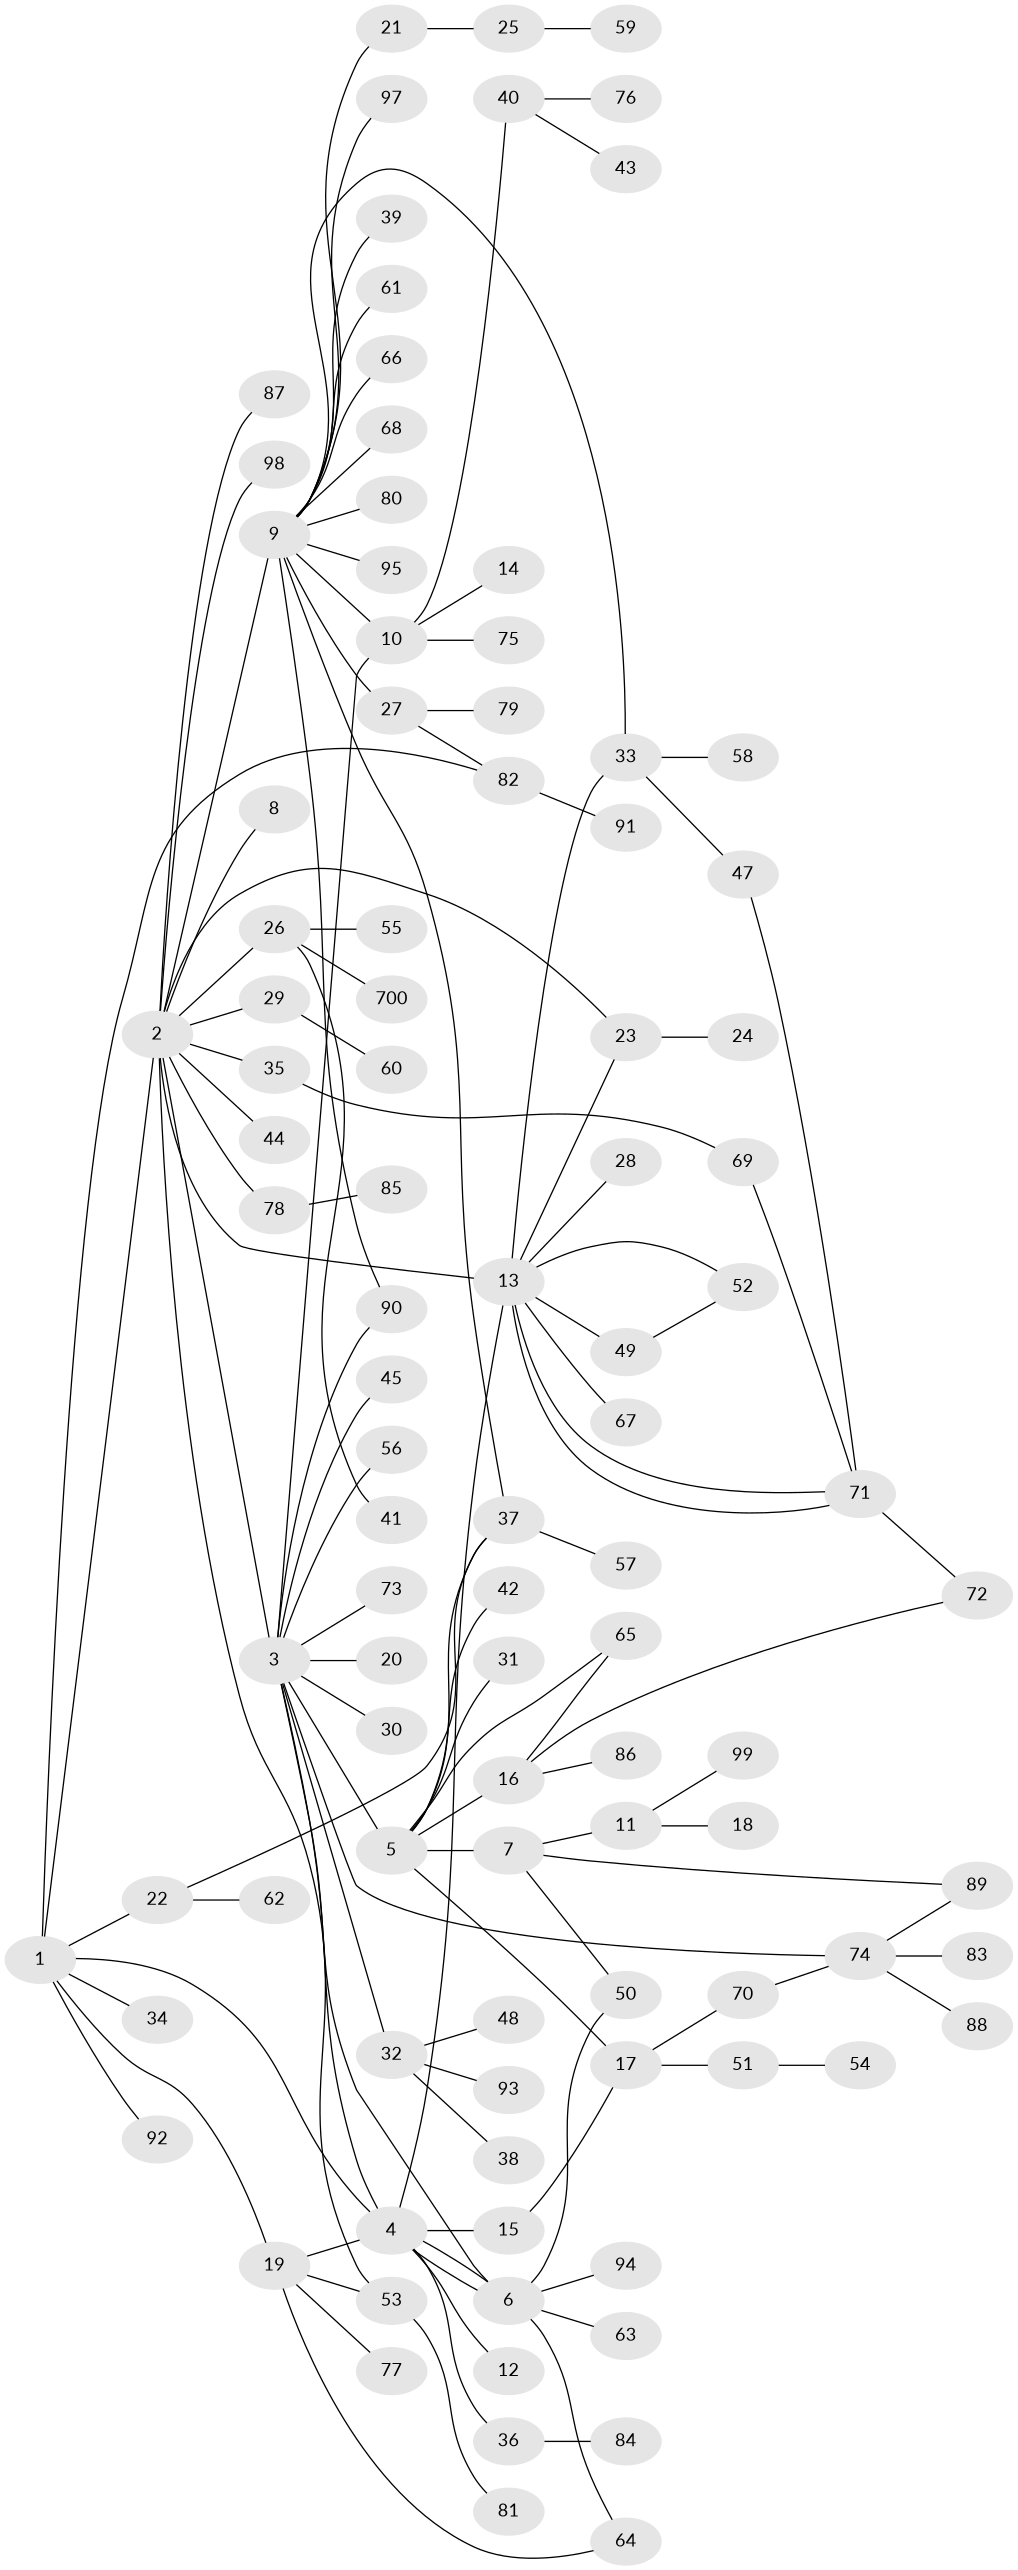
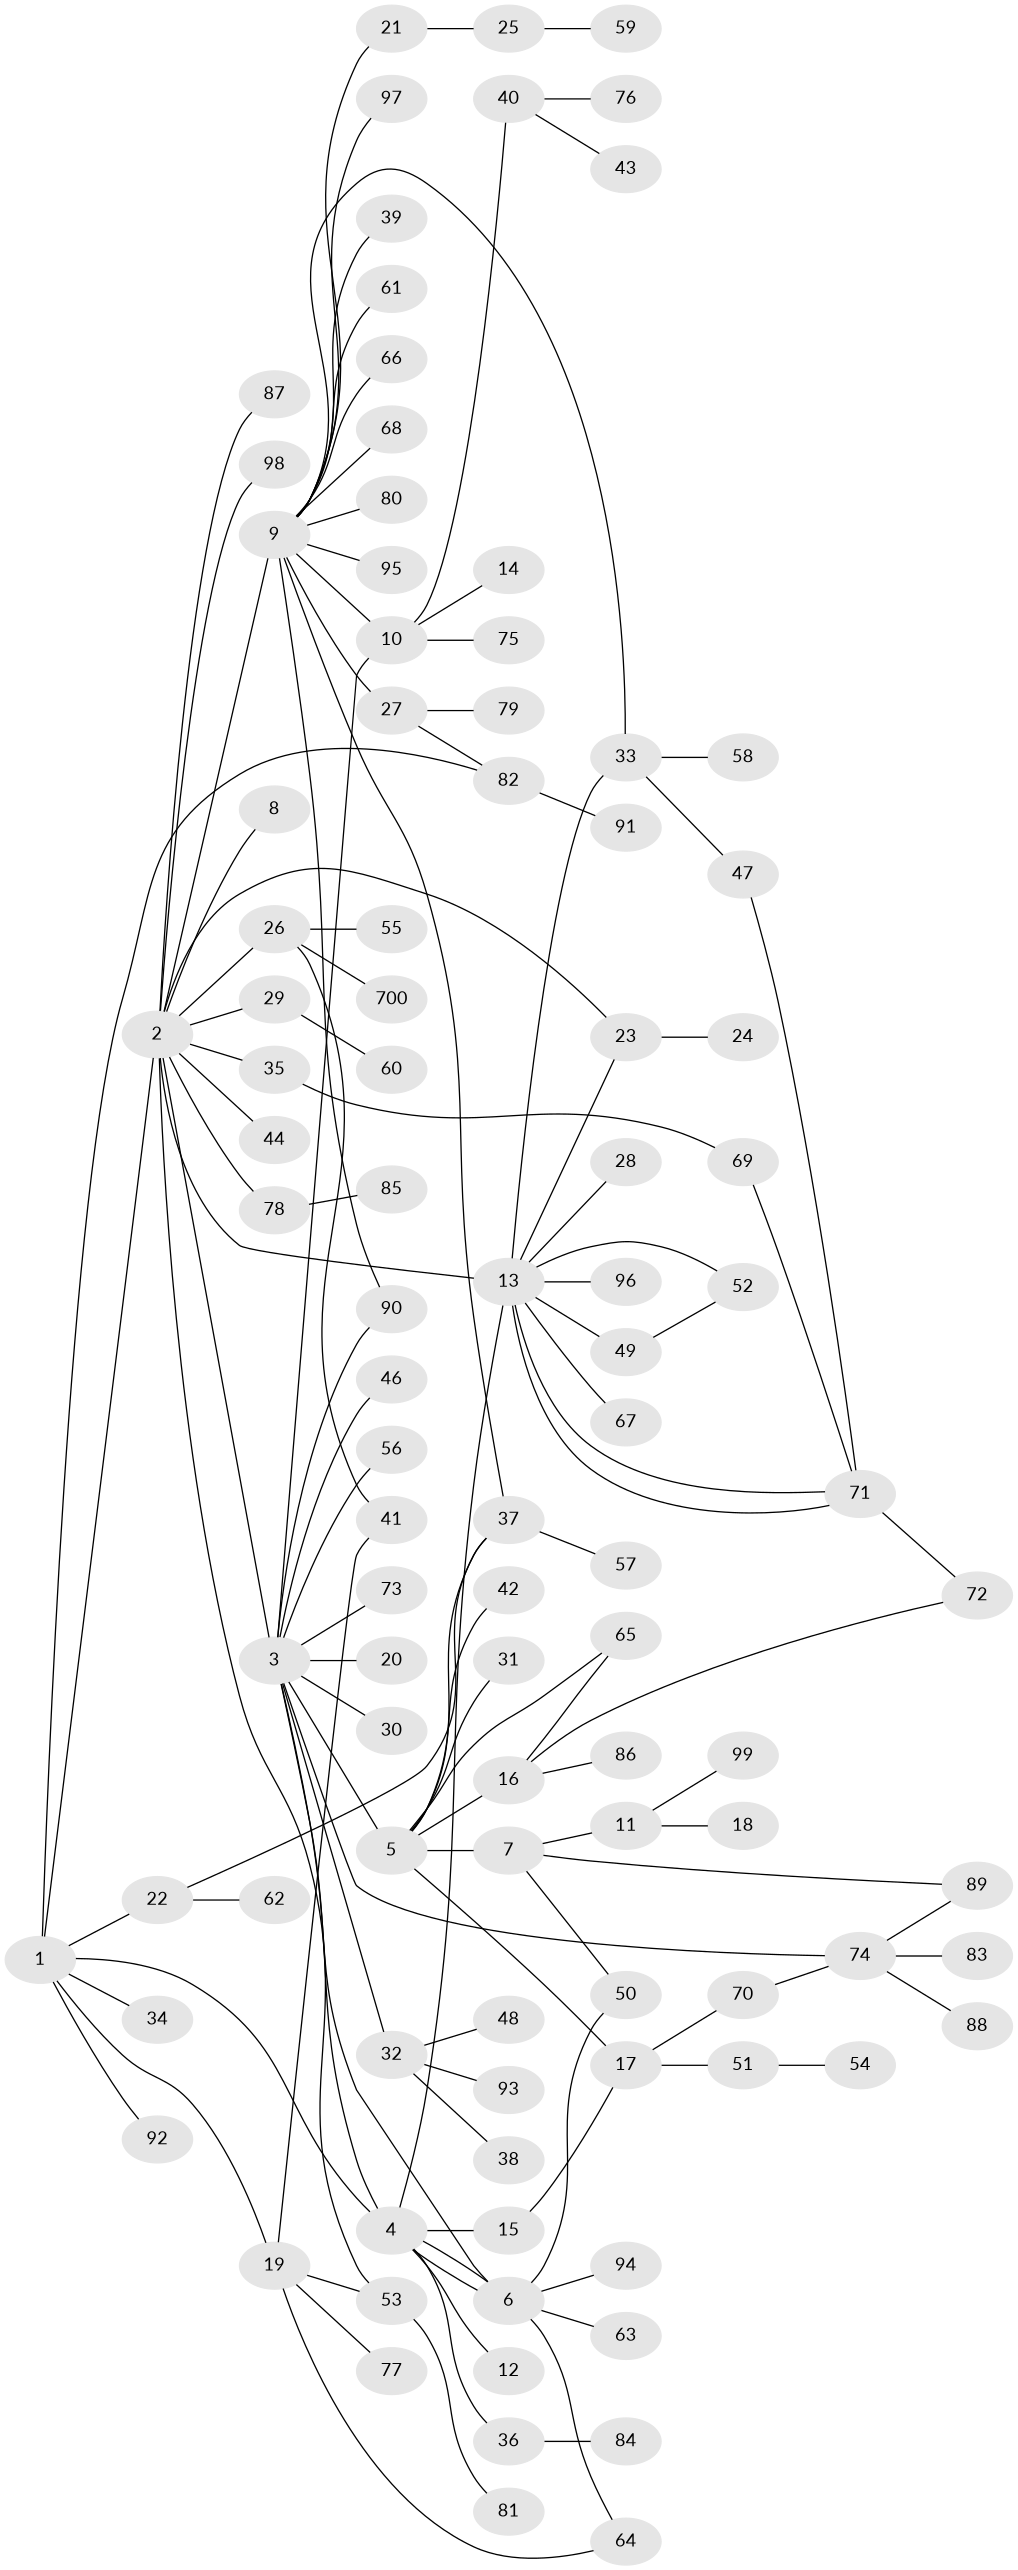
node "96": added
node "45": label "45" -> "46"
edge "4" -- "19": now "41" -- "19"
